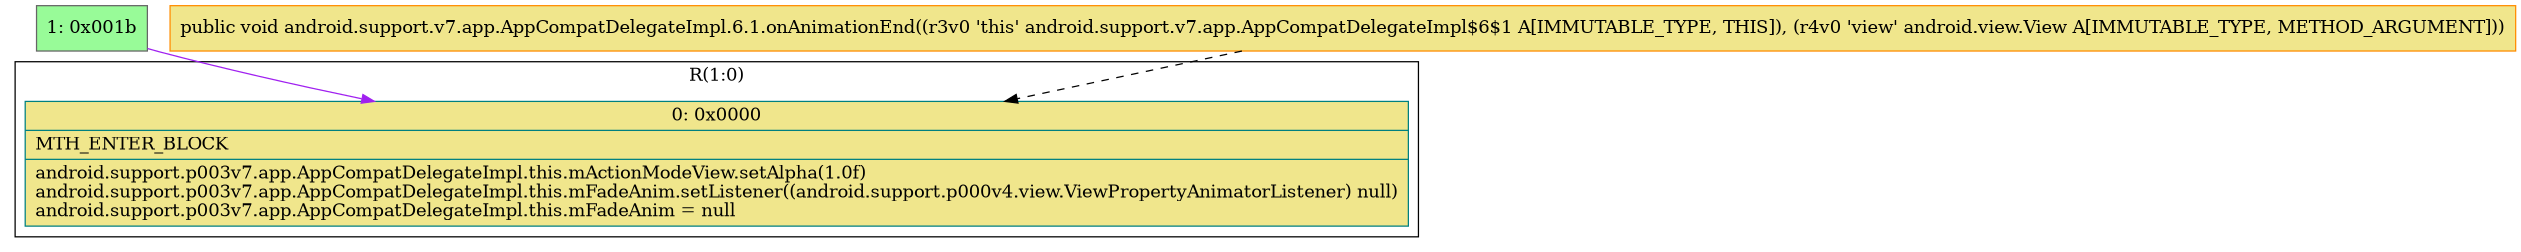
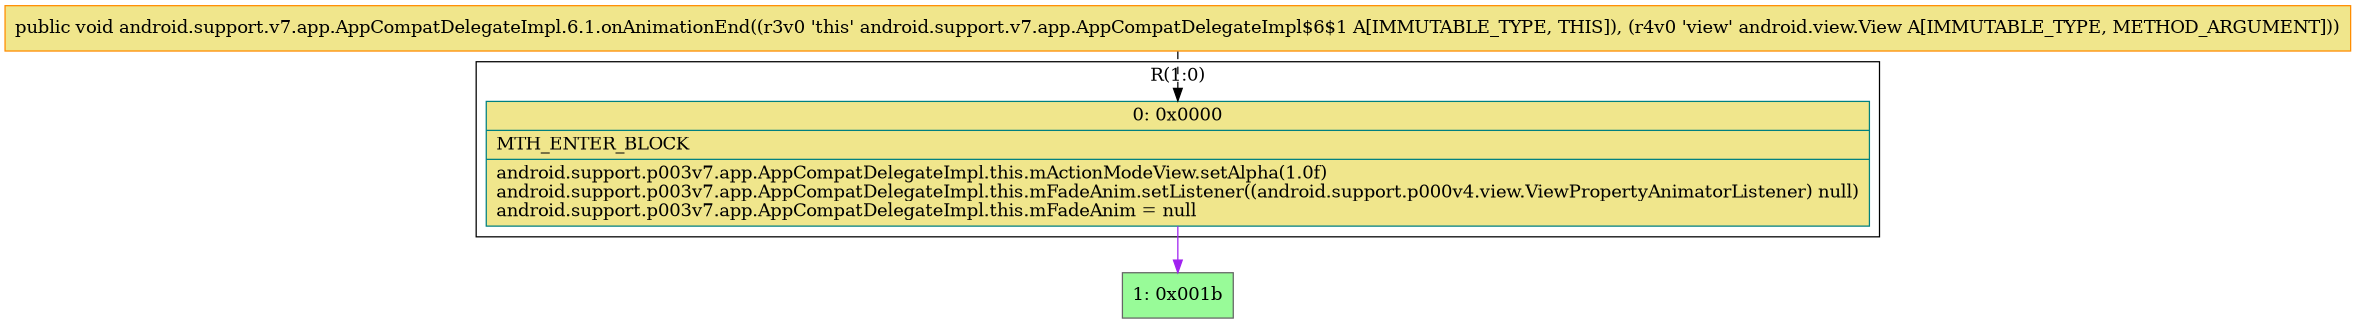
edge "1: 0x001b" -> "0: 0x0000": reversed
